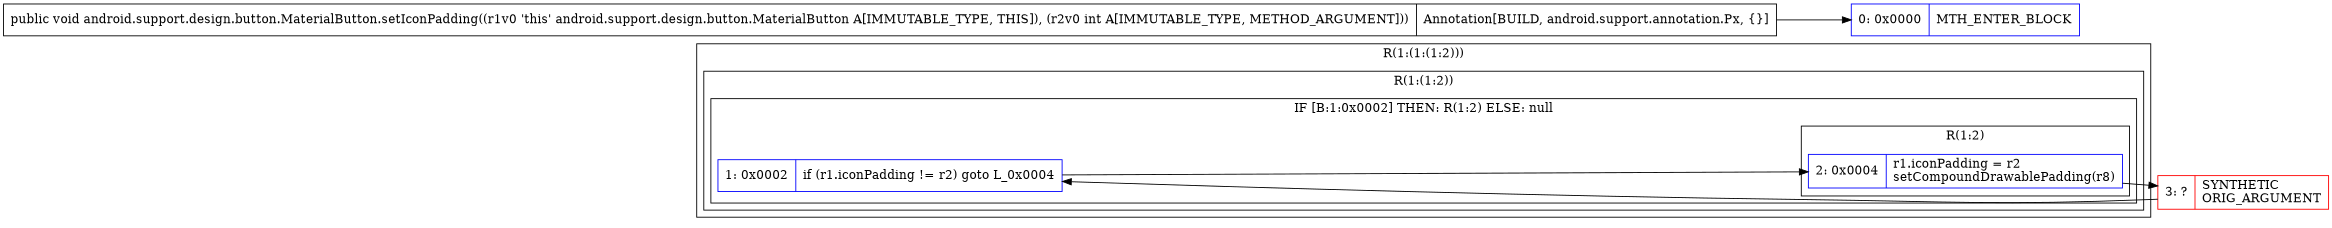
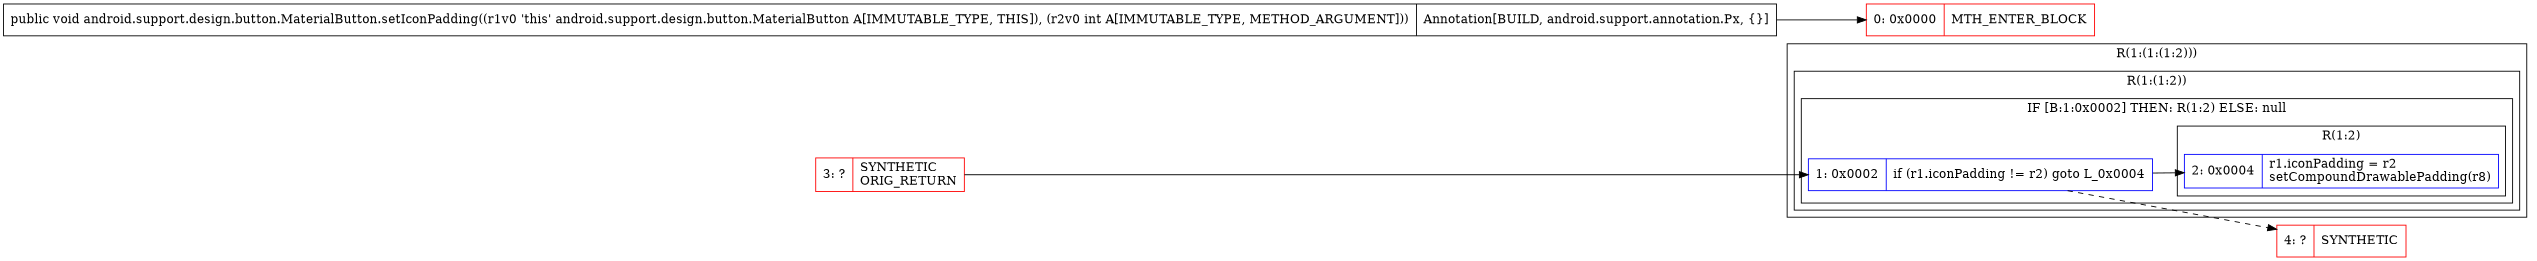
node "0: 0x0000": color blue -> red
edge "2: 0x0004" -> "3: ?": removed
node "3: ?": text "ORIG_ARGUMENT" -> "ORIG_RETURN"
node "4: ?": added
